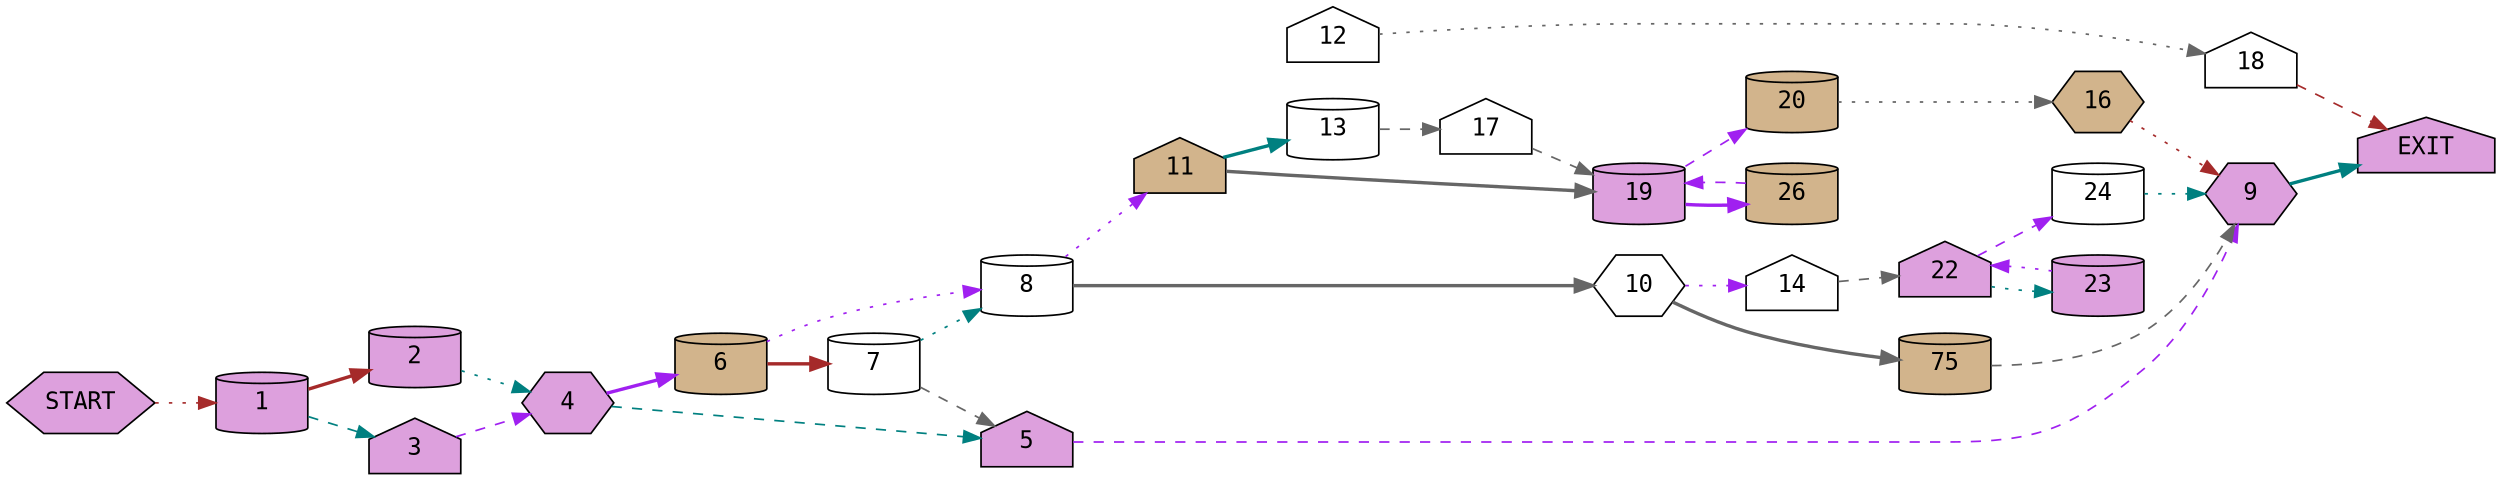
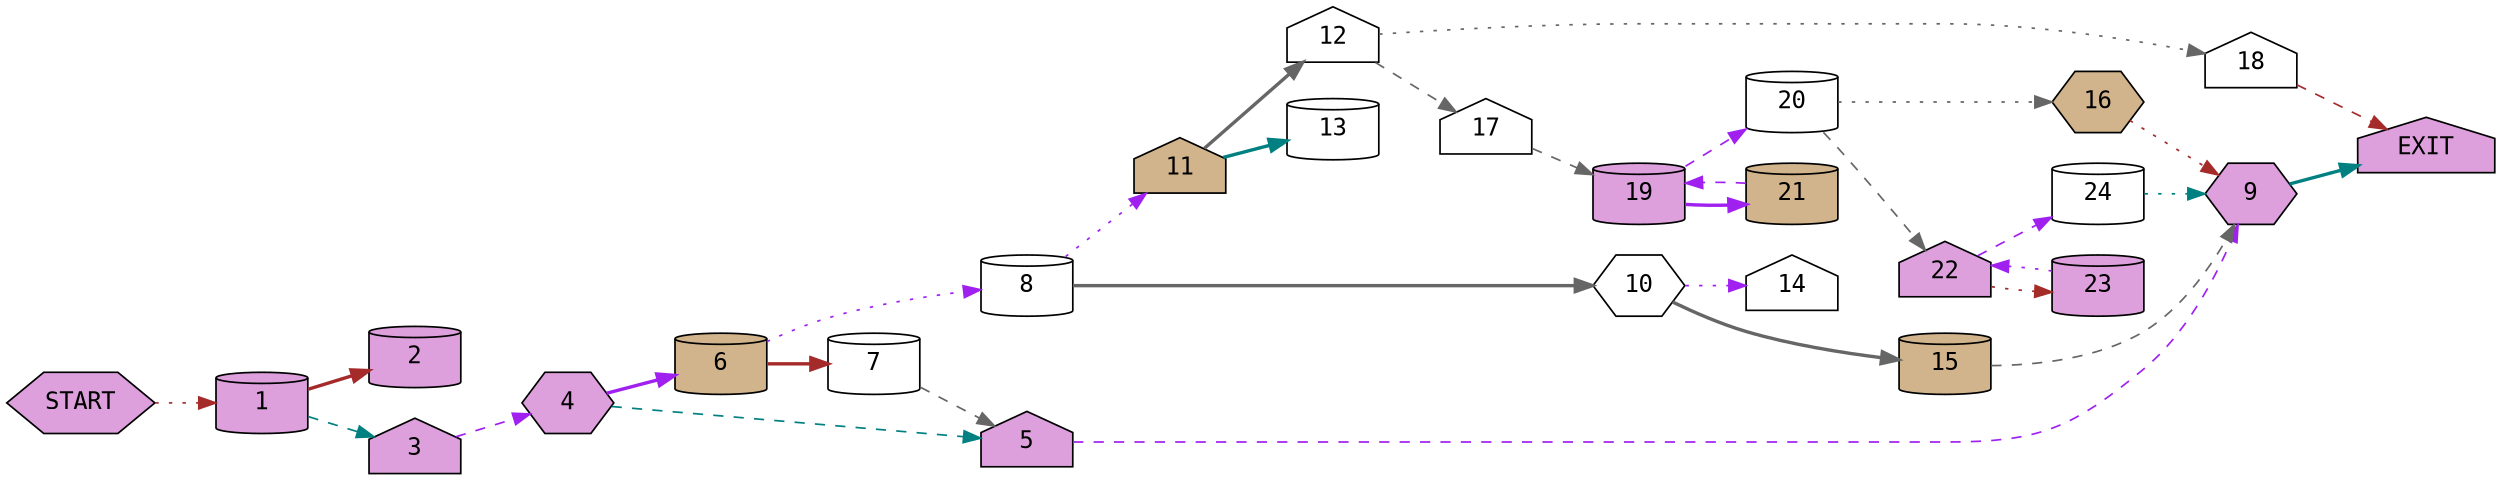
node "20": fillcolor tan -> white
edge "13" -> "17": now "12" -> "17"
edge "11" -> "19": now "11" -> "12"
node "26": label "26" -> "21"
edge "14" -> "22": now "20" -> "22"
edge "22" -> "23": color teal -> brown
edge "7" -> "8": removed
node "75": label "75" -> "15"
edge "2" -> "4": removed
